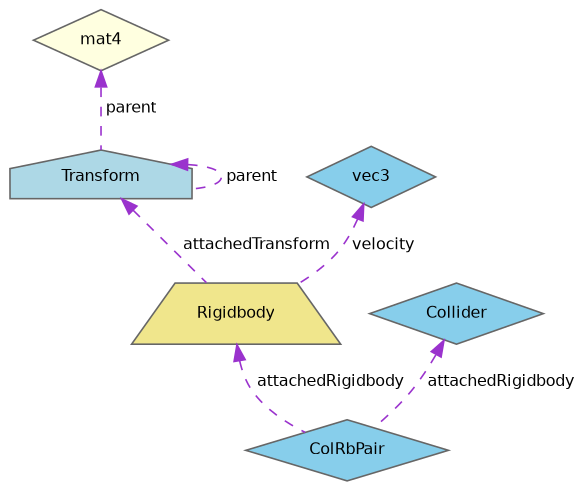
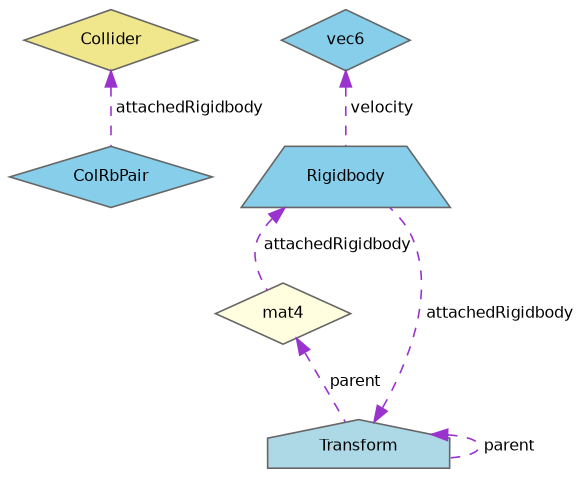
node "vec3": label "vec3" -> "vec6"
edge "Rigidbody" -> "Transform": label " attachedTransform" -> " attachedRigidbody"
node "Rigidbody": fillcolor khaki -> skyblue
node "Collider": fillcolor skyblue -> khaki
edge "ColRbPair" -> "Rigidbody": now "mat4" -> "Rigidbody"
